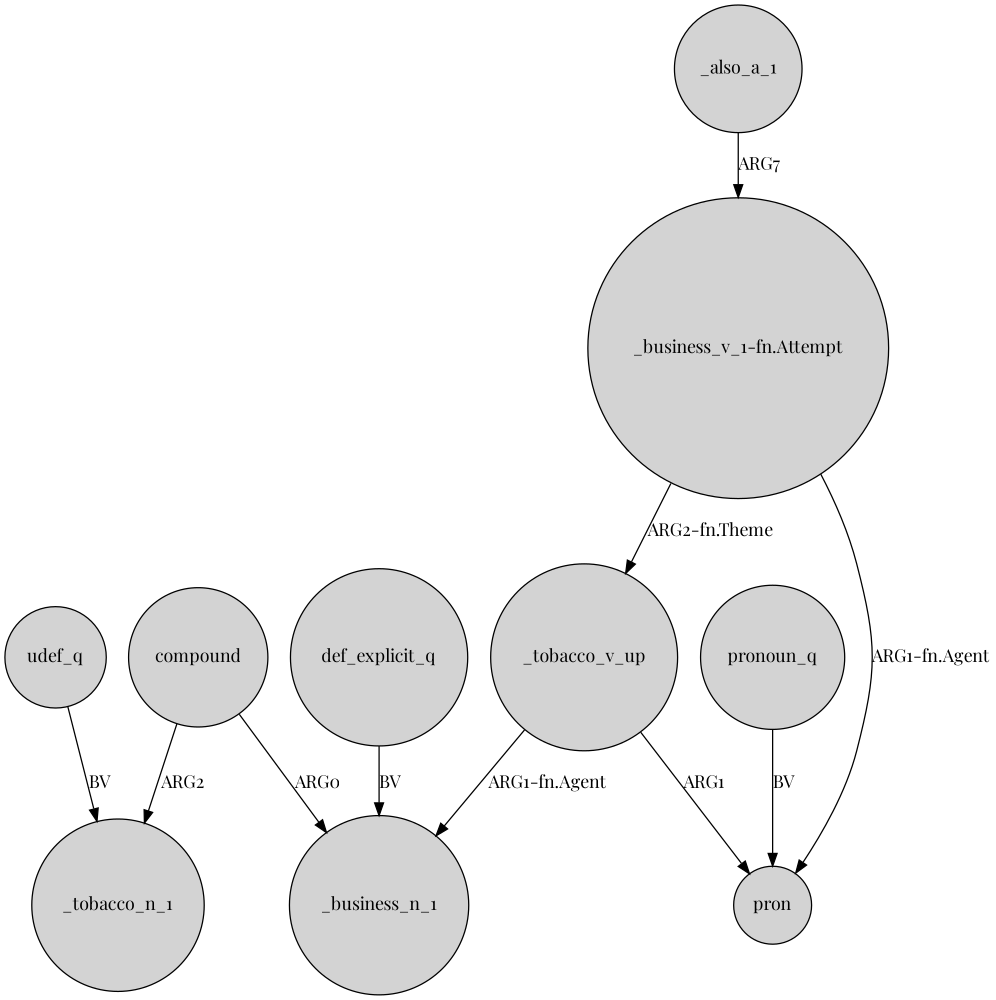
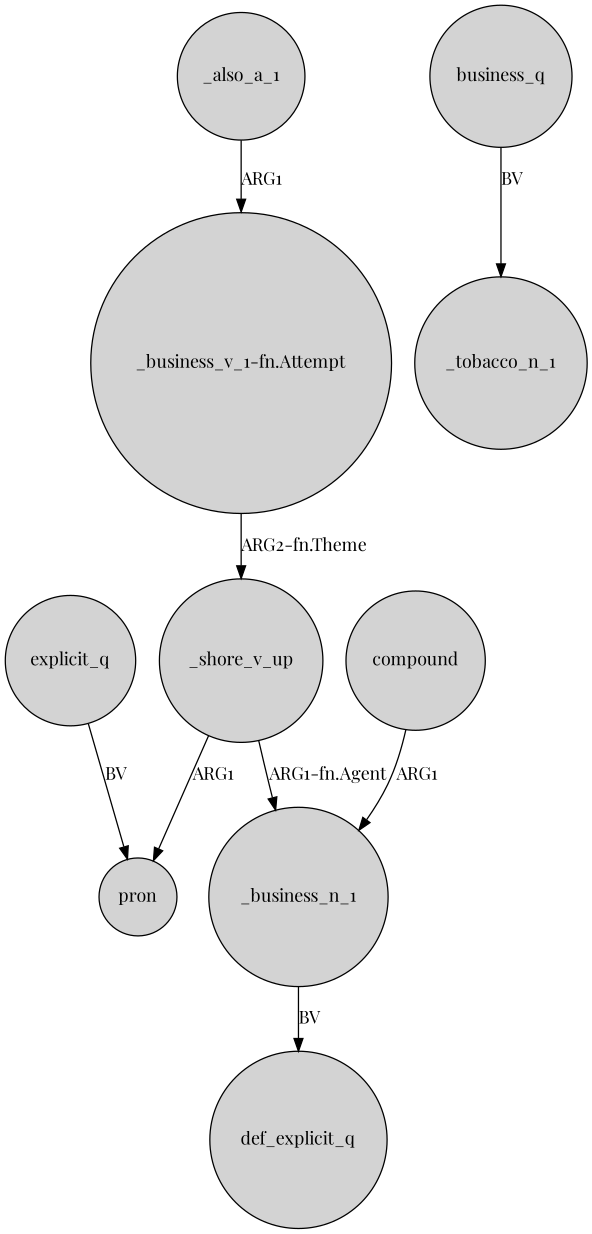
edge "_also_a_1" -> "_business_v_1-fn.Attempt": label "ARG7" -> "ARG1"
node "udef_q": label "udef_q" -> "business_q"
node "_tobacco_v_up": label "_tobacco_v_up" -> "_shore_v_up"
node "pronoun_q": label "pronoun_q" -> "explicit_q"
edge "_business_v_1-fn.Attempt" -> "pron": removed, label "ARG1-fn.Agent"
edge "compound" -> "_tobacco_n_1": removed, label "ARG2"
edge "def_explicit_q" -> "_business_n_1": reversed
edge "compound" -> "_business_n_1": label "ARG0" -> "ARG1"
